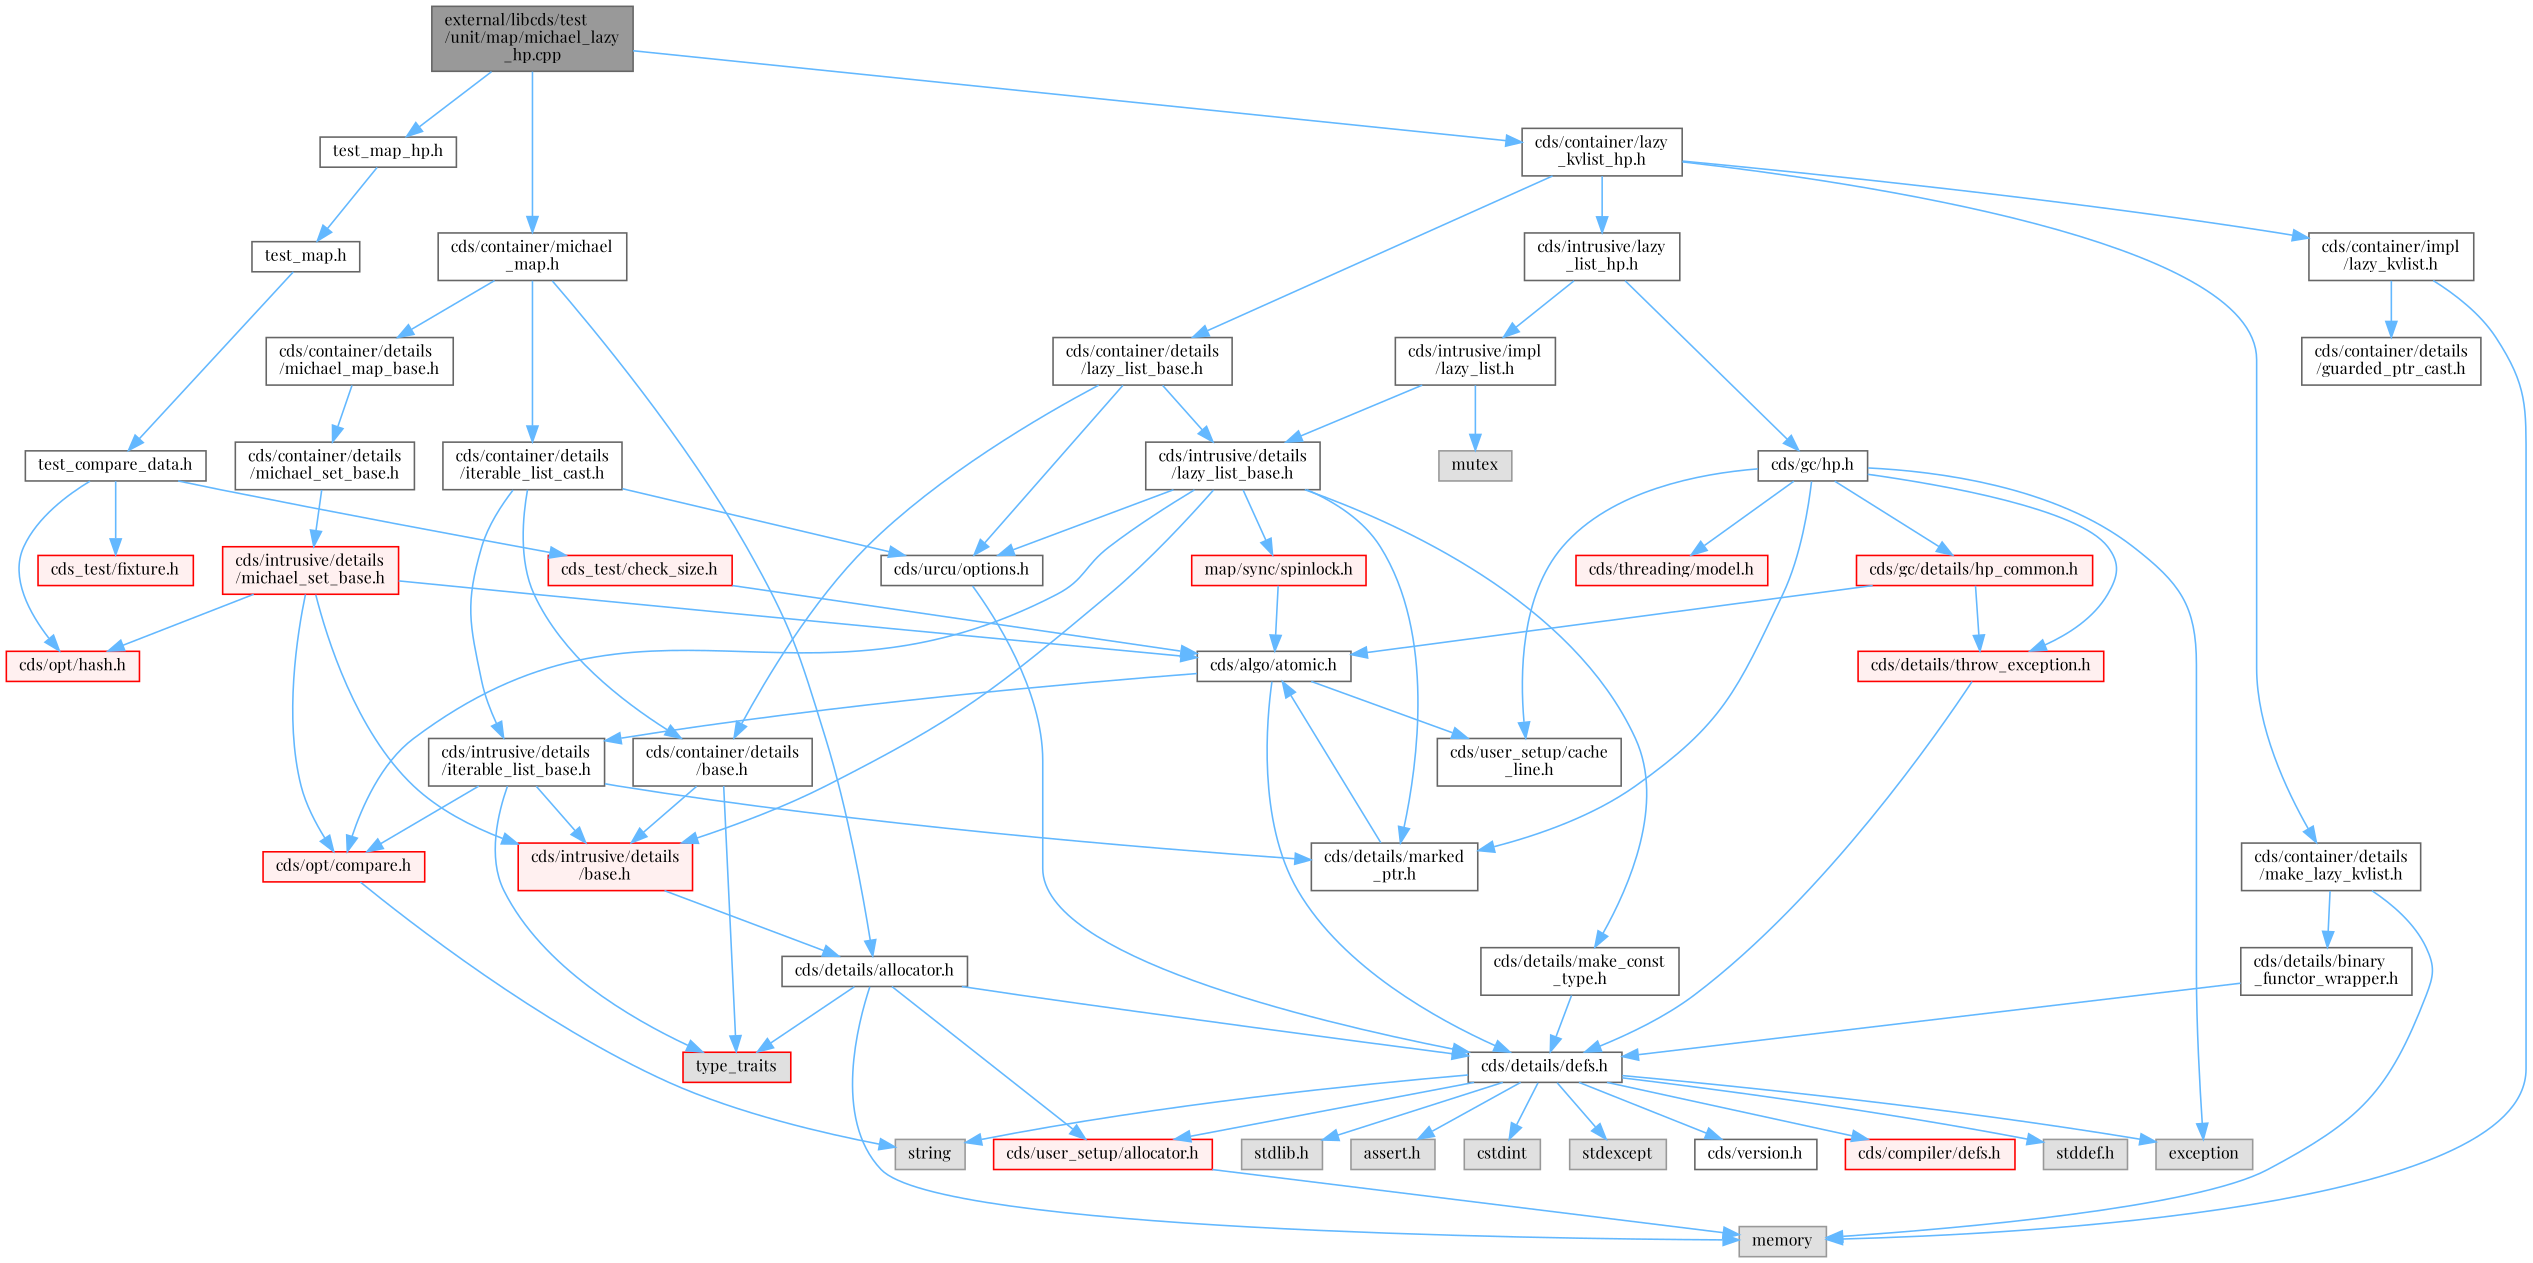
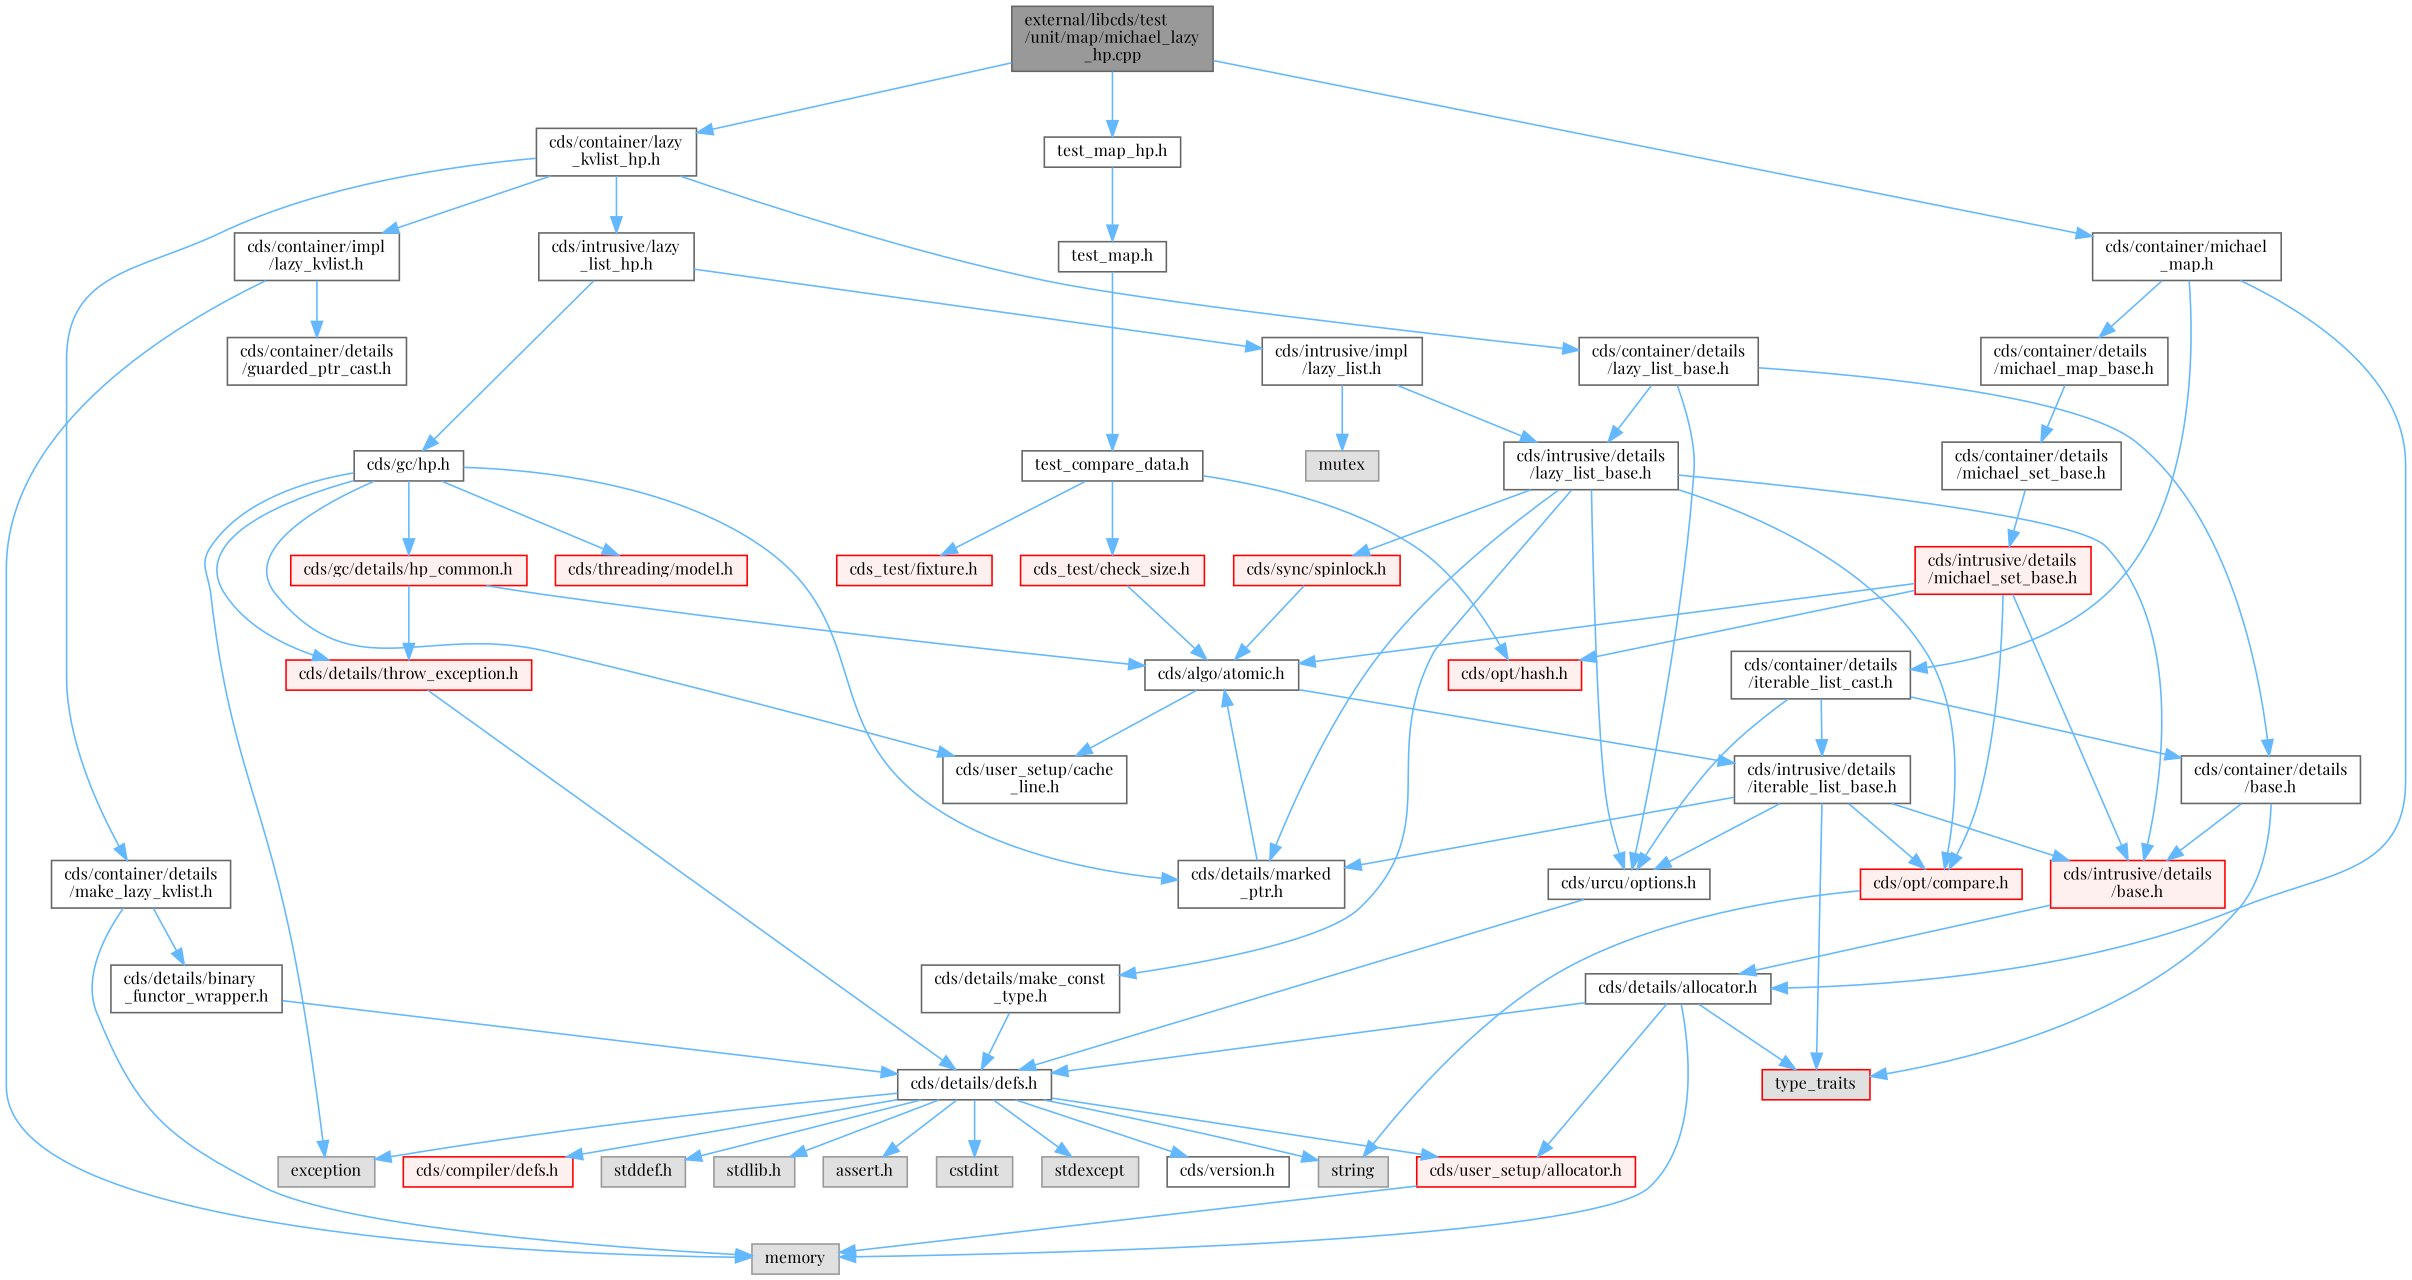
node "map/sync/spinlock.h": label "map/sync/spinlock.h" -> "cds/sync/spinlock.h"
edge "cds/intrusive/details /iterable_list_base.h" -> "cds/urcu/options.h": added
edge "cds/algo/atomic.h" -> "cds/details/defs.h": removed
